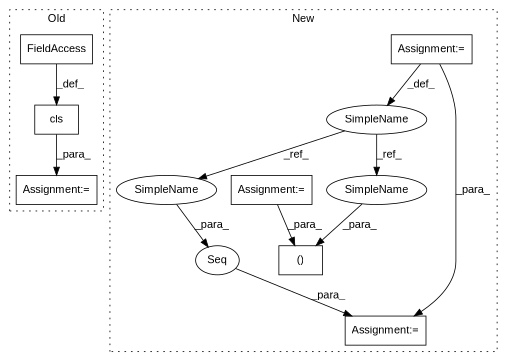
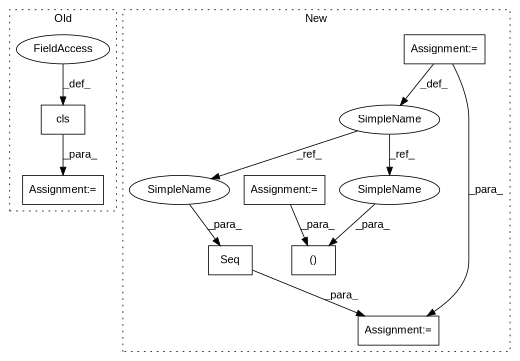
node "FieldAccess": shape box -> ellipse
node "Seq": shape ellipse -> box
